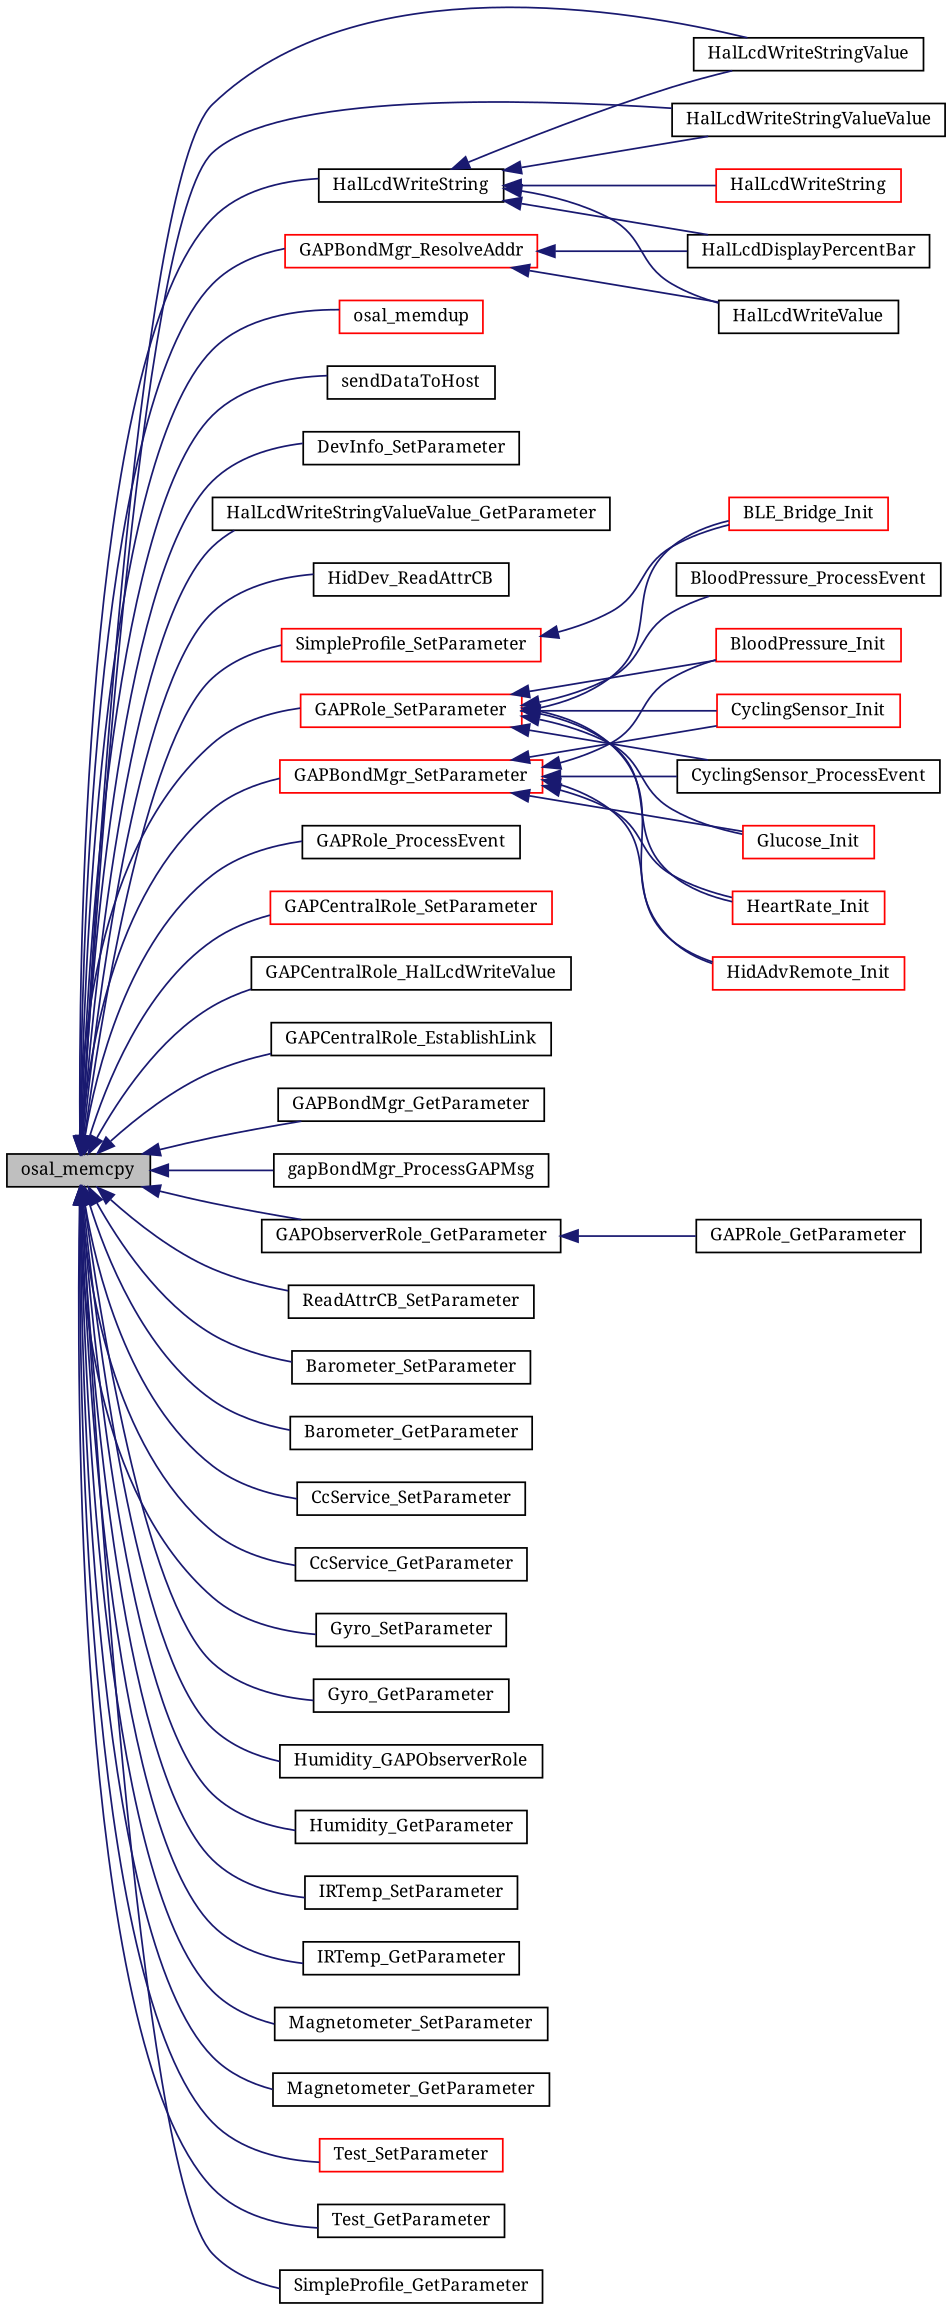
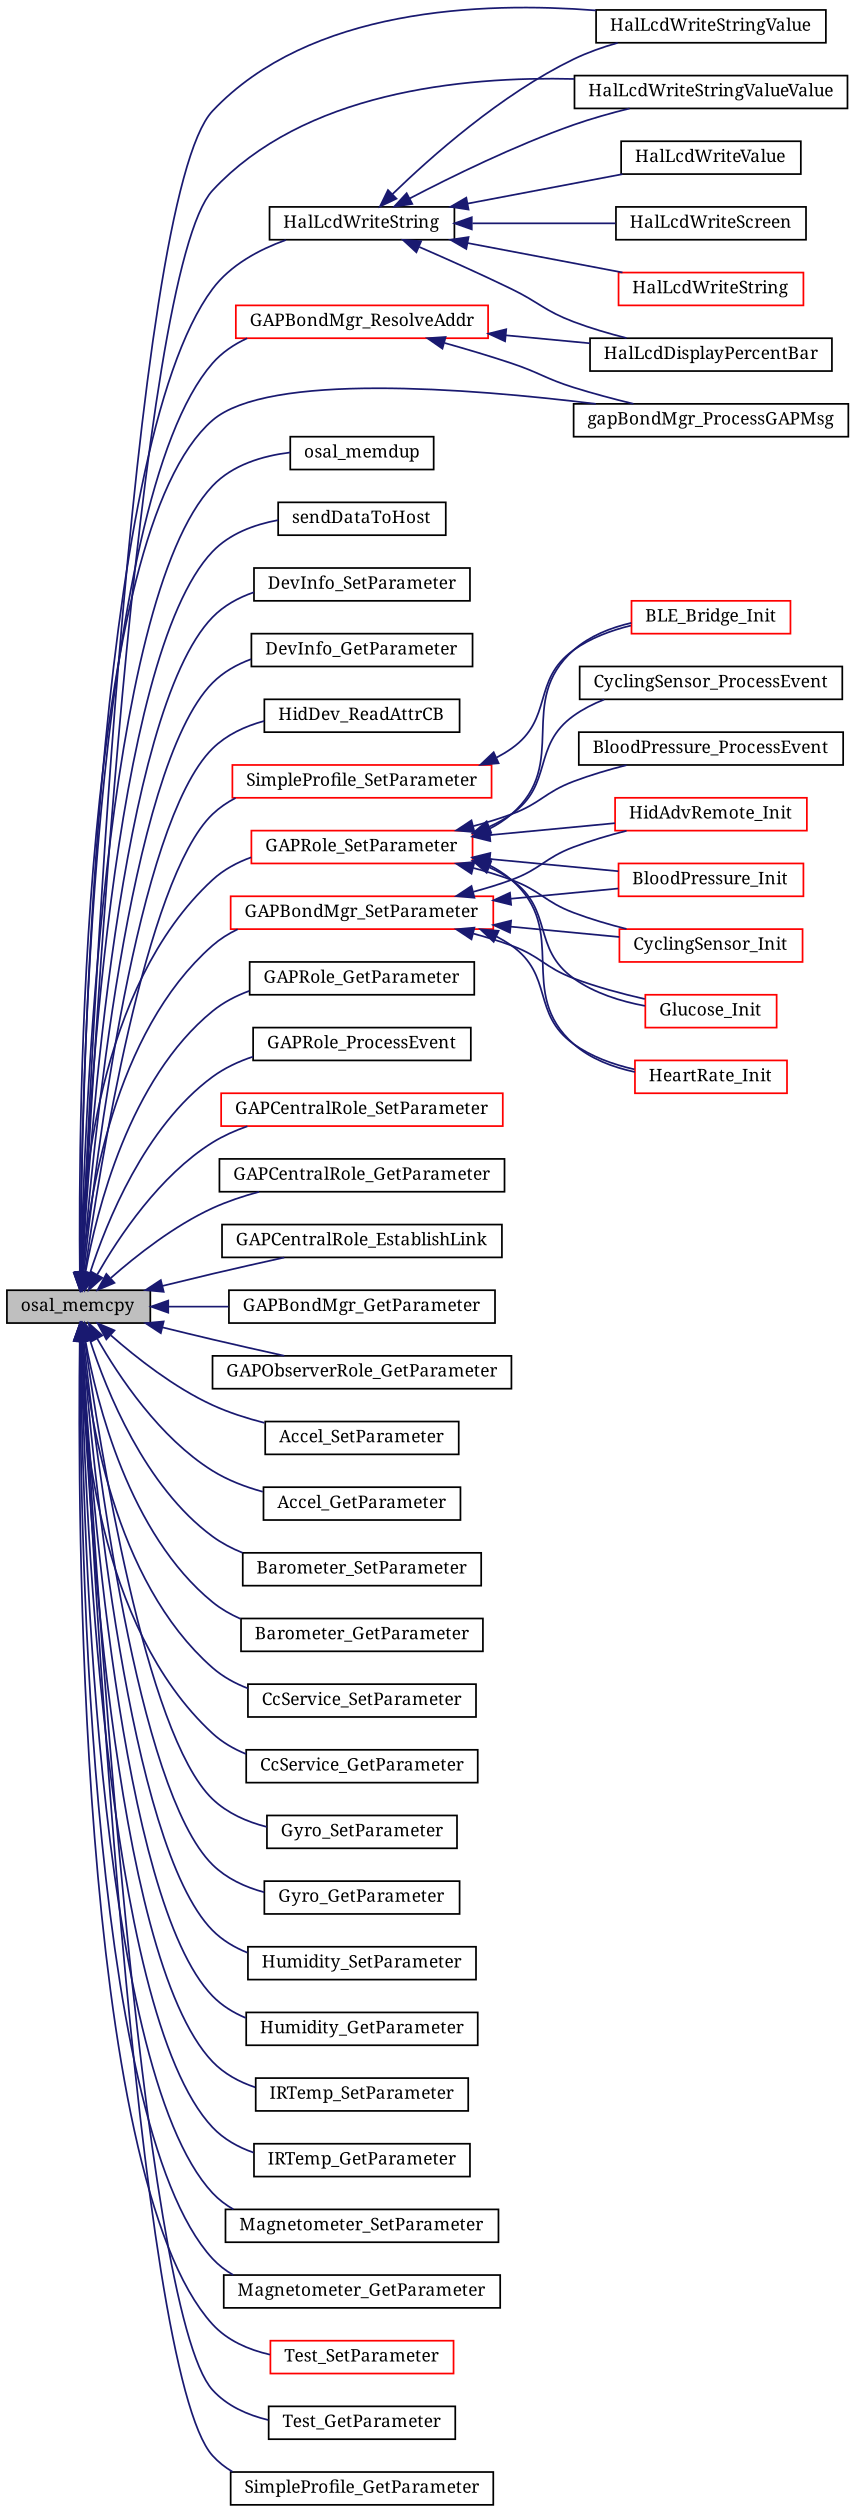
node "HalLcdWriteScreen": added
edge "HalLcdWriteValue" -> "GAPBondMgr_ResolveAddr": now "gapBondMgr_ProcessGAPMsg" -> "GAPBondMgr_ResolveAddr"
node "osal_memdup": color red -> black
node "HalLcdWriteStringValueValue_GetParameter": label "HalLcdWriteStringValueValue_GetParameter" -> "DevInfo_GetParameter"
edge "CyclingSensor_ProcessEvent" -> "GAPBondMgr_SetParameter": removed
node "GAPCentralRole_HalLcdWriteValue": label "GAPCentralRole_HalLcdWriteValue" -> "GAPCentralRole_GetParameter"
edge "GAPRole_GetParameter" -> "GAPObserverRole_GetParameter": now "GAPRole_GetParameter" -> "osal_memcpy"
node "ReadAttrCB_SetParameter": label "ReadAttrCB_SetParameter" -> "Accel_SetParameter"
node "Accel_GetParameter": added
node "Humidity_GAPObserverRole": label "Humidity_GAPObserverRole" -> "Humidity_SetParameter"
